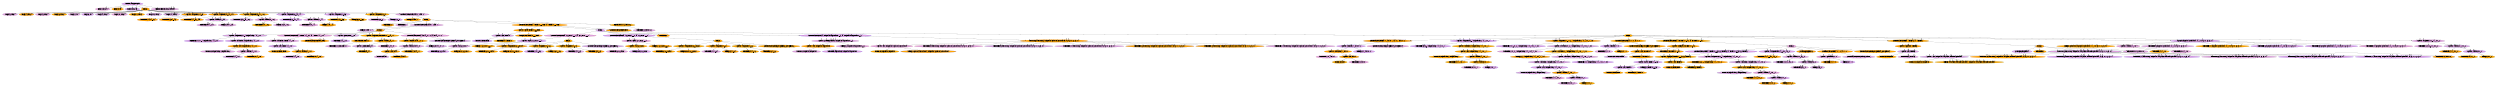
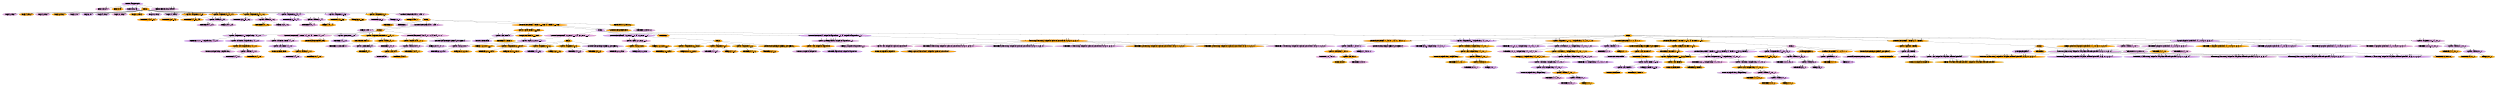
node "(IDENTIFIER,v8,v8 |= *(unsigned __int8 *)(v4 + v10 + 2))": fillcolor orange -> plum
